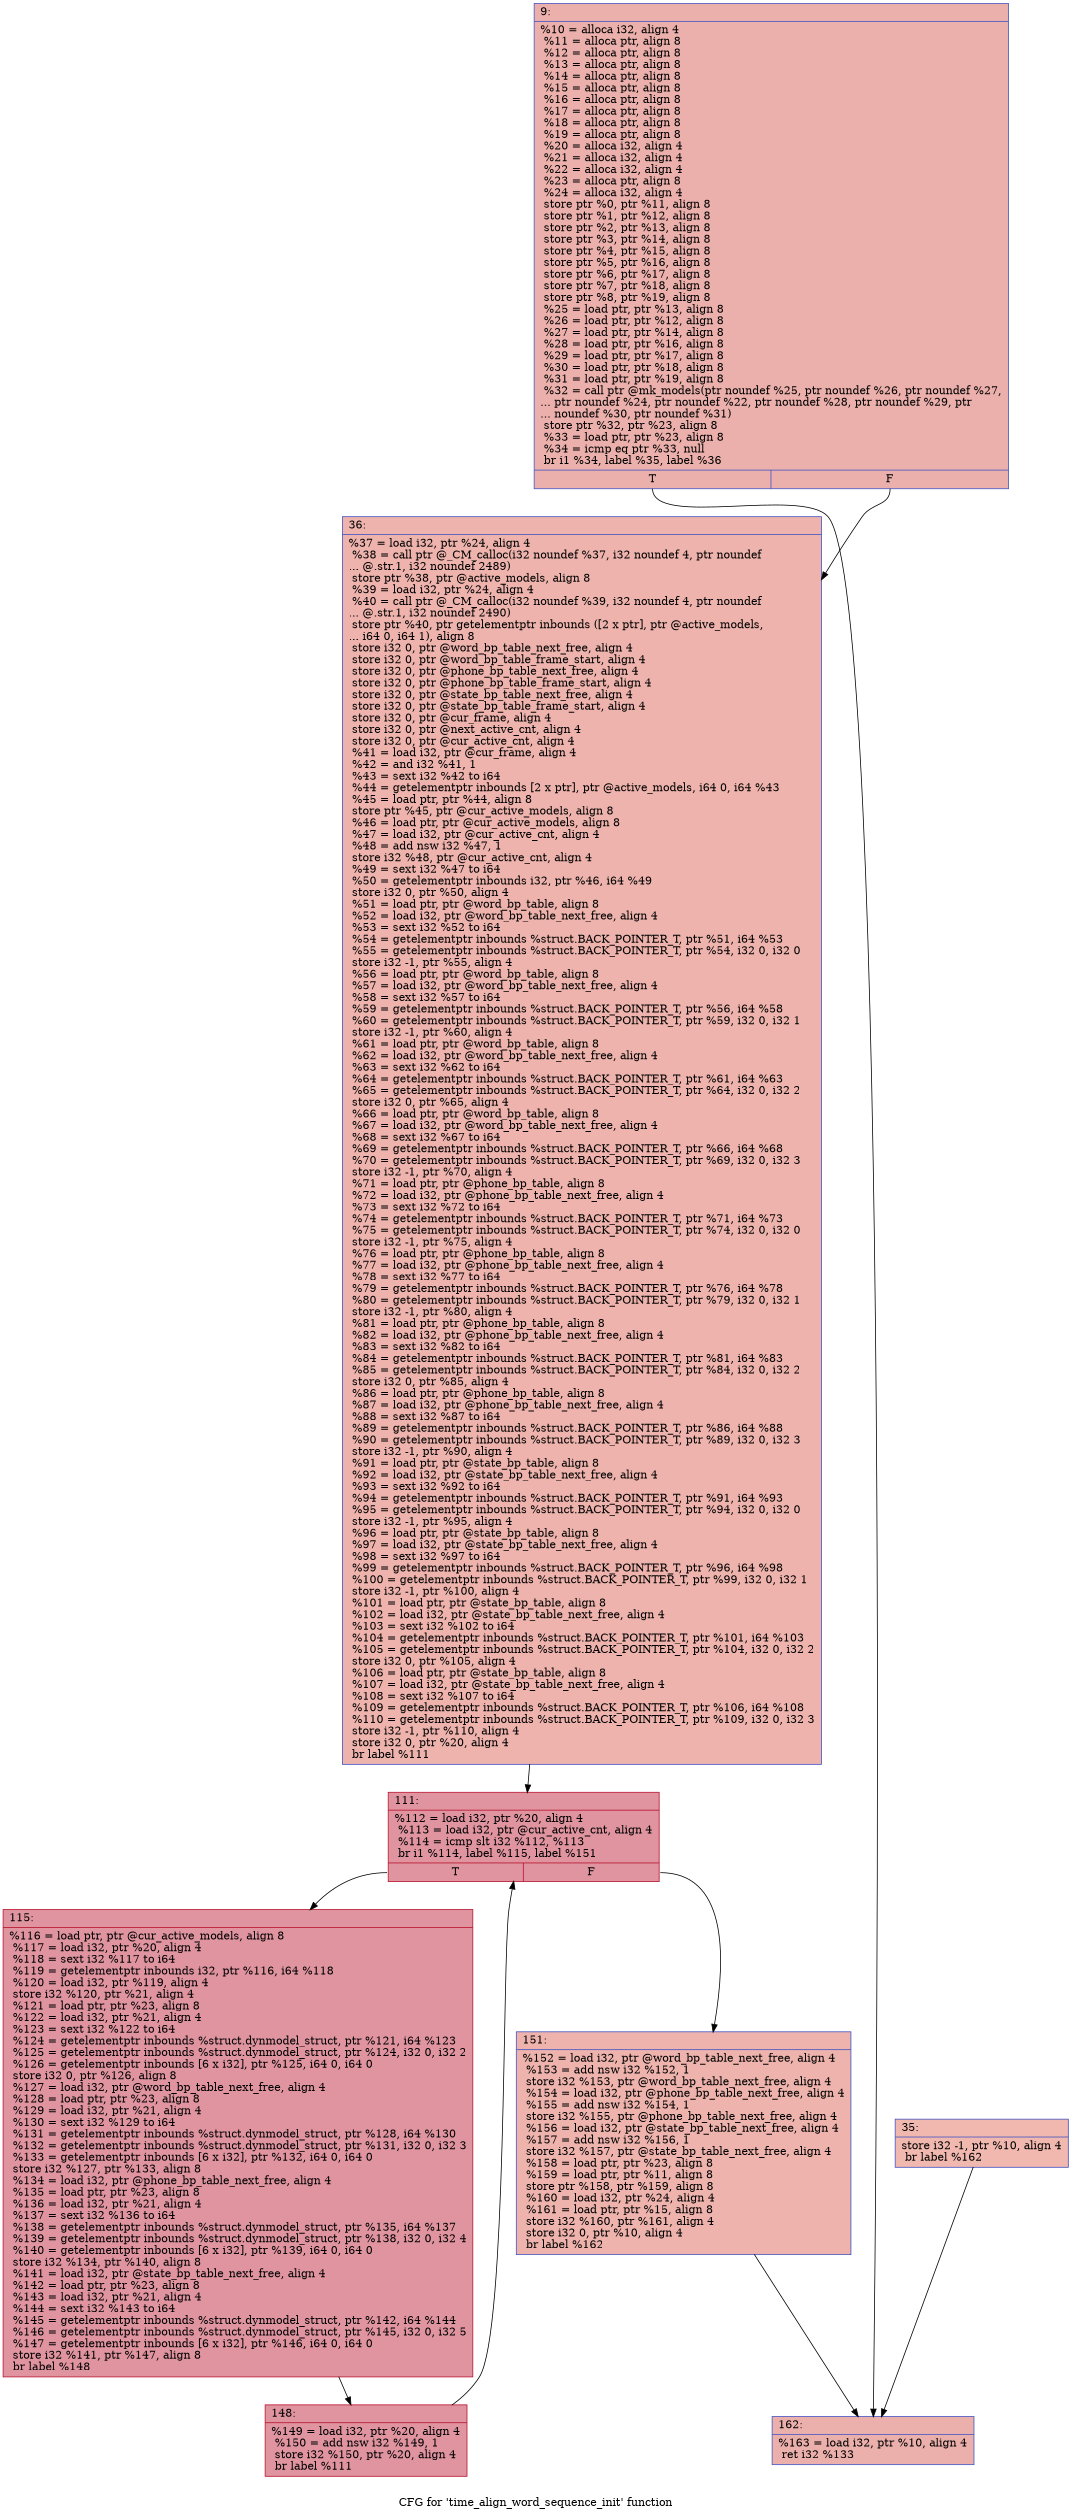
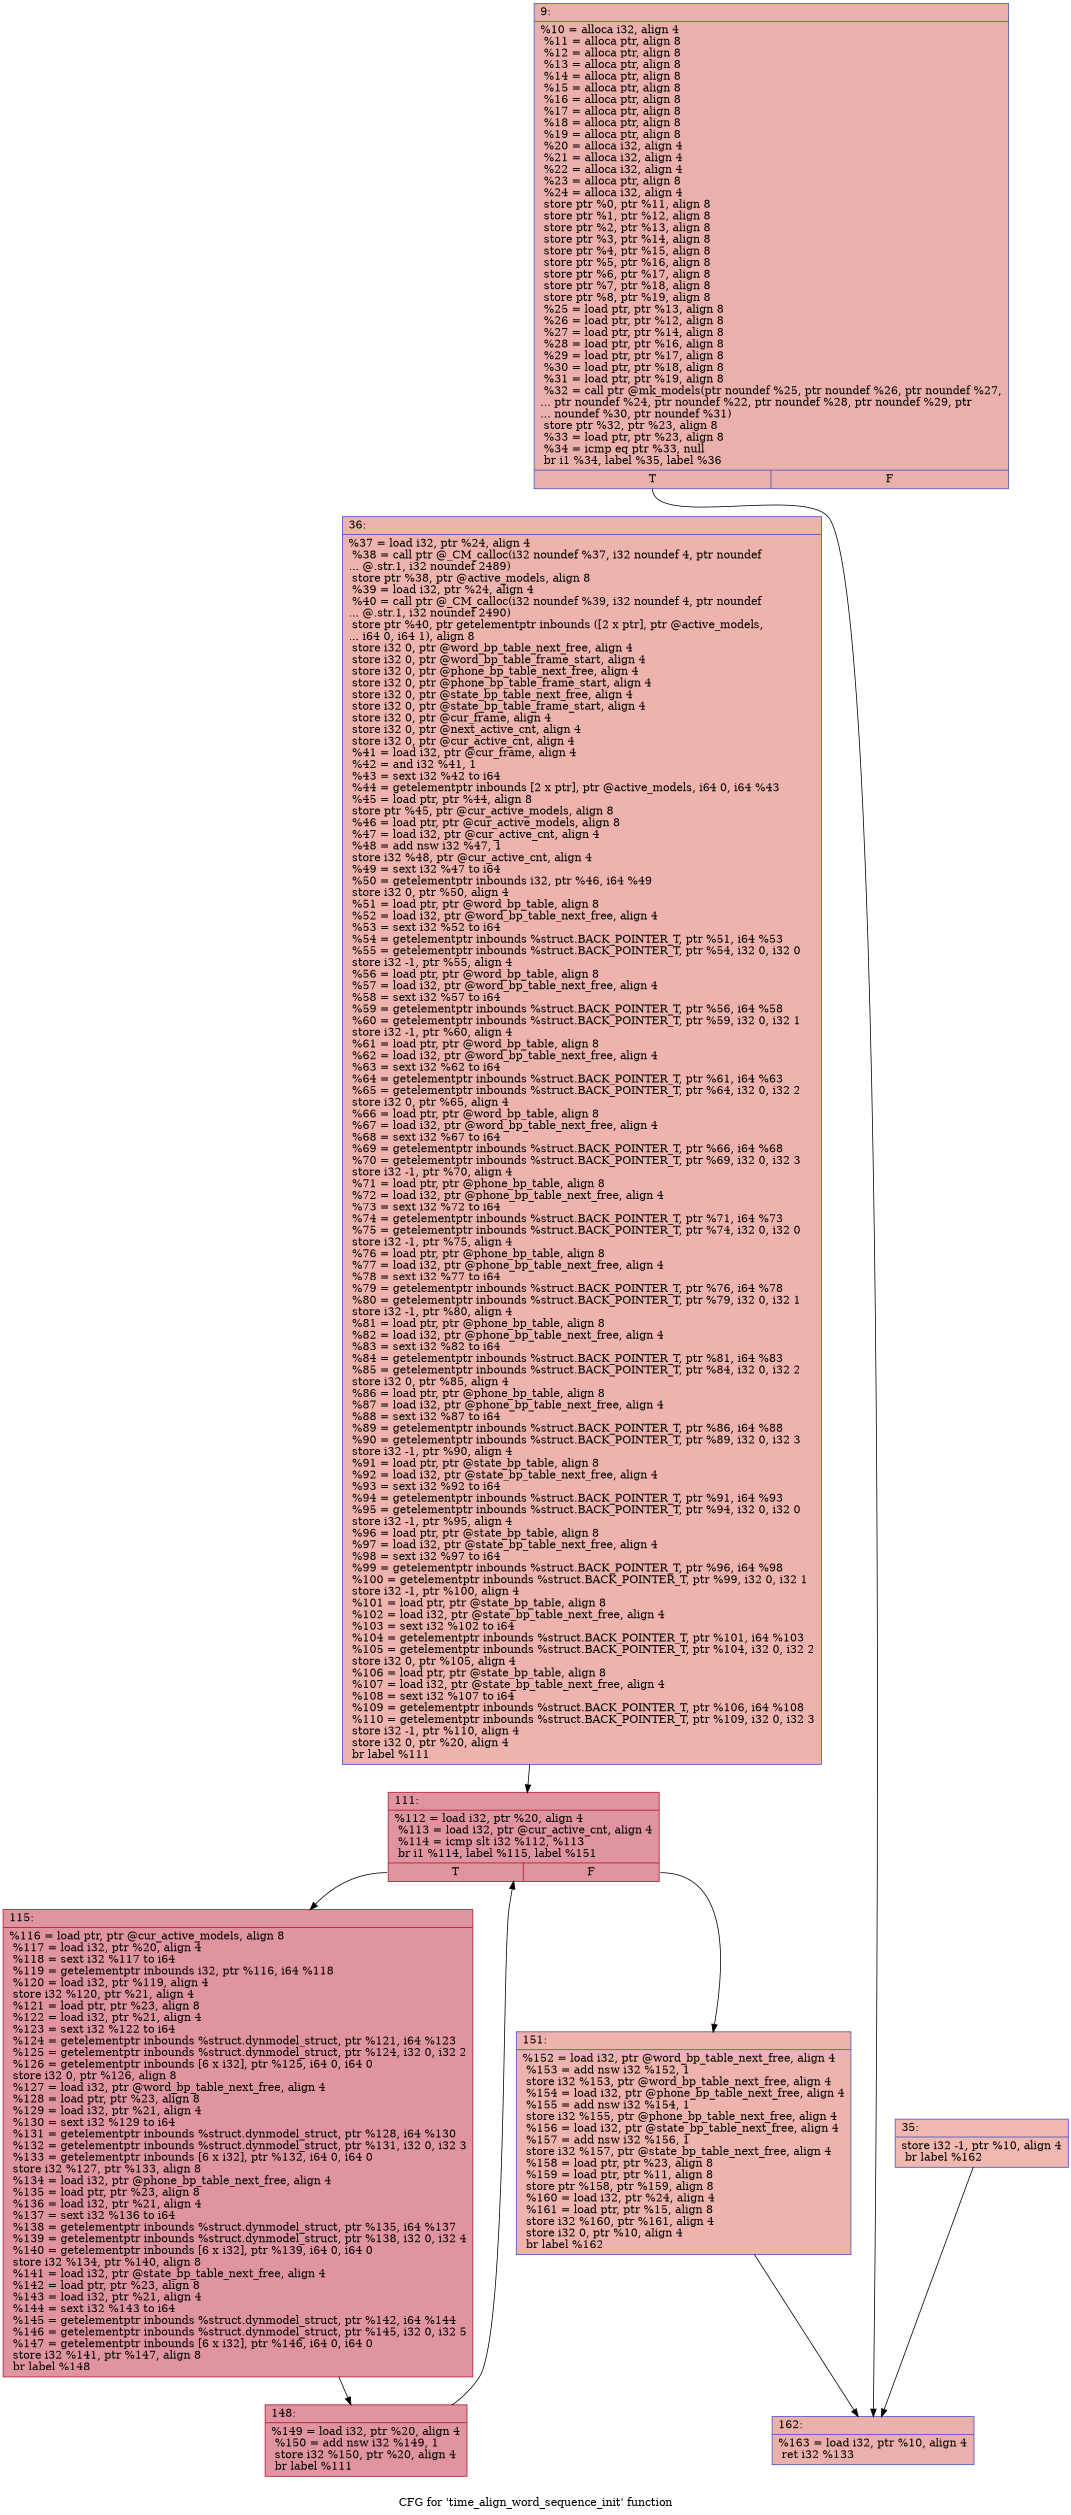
edge "9:" -> "36:": removed
